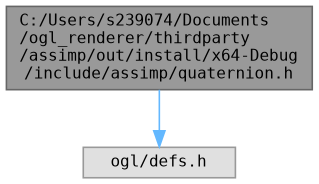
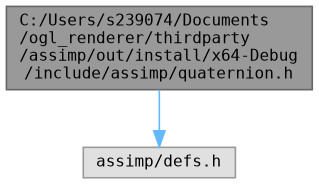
node "ogl/defs.h": label "ogl/defs.h" -> "assimp/defs.h"
